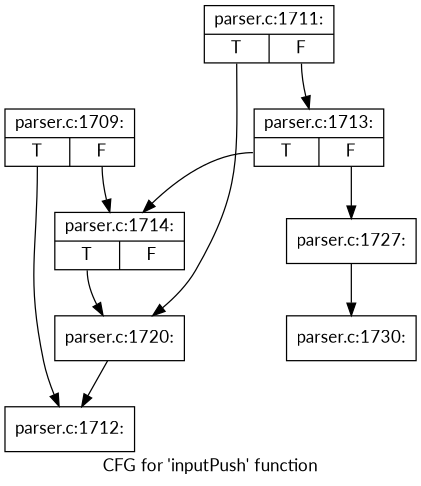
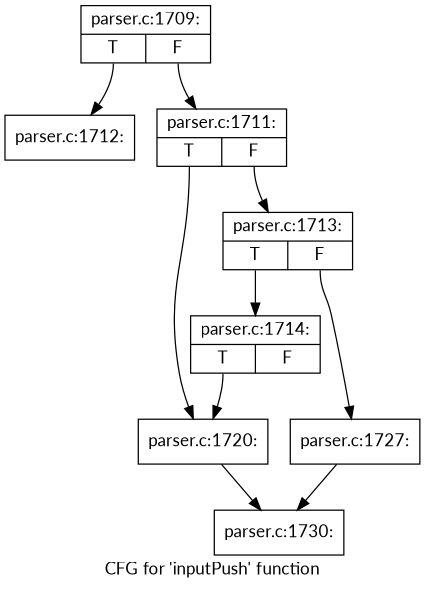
edge "parser.c:1709:" -> "parser.c:1714:": now "parser.c:1709:" -> "parser.c:1711:"
edge "parser.c:1720:" -> "parser.c:1712:": now "parser.c:1720:" -> "parser.c:1730:"
